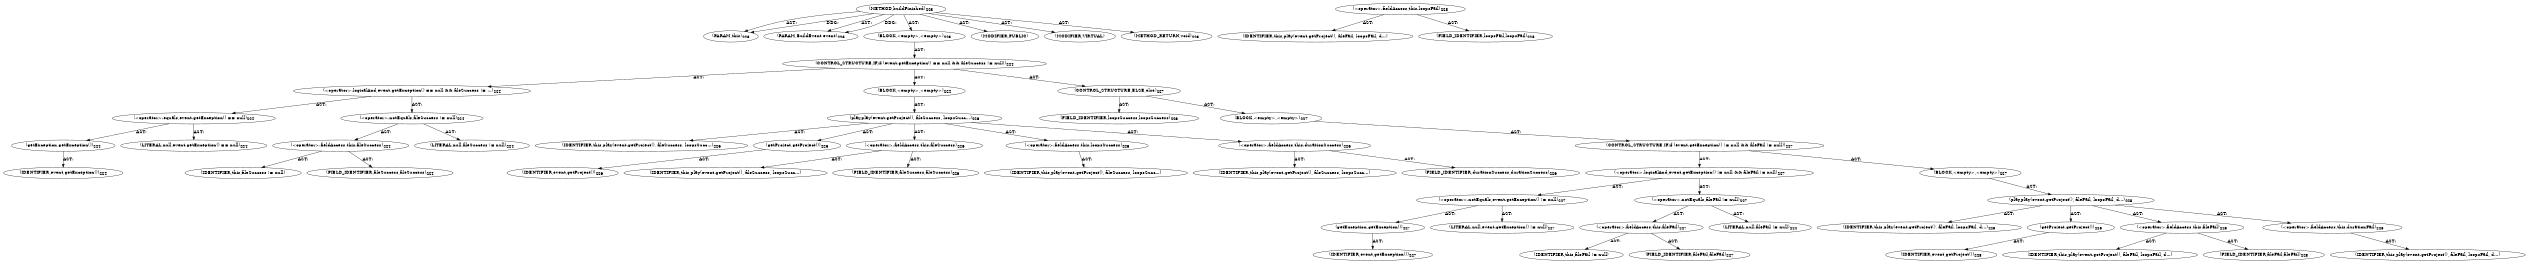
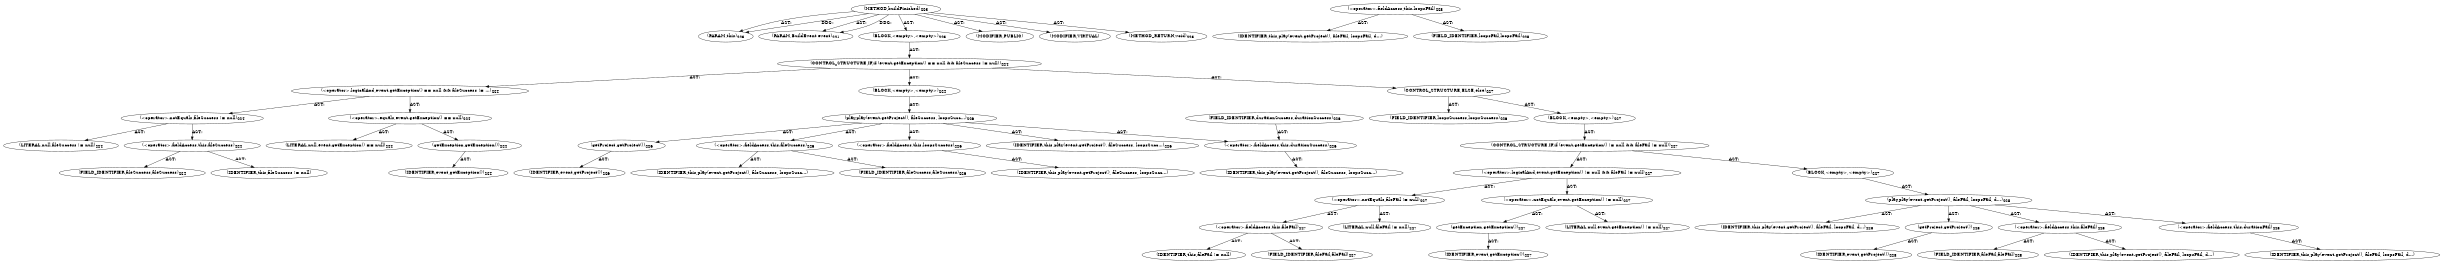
node "(PARAM,BuildEvent event)": text "223" -> "221"
edge "(<operator>.fieldAccess,this.durationSuccess)" -> "(FIELD_IDENTIFIER,durationSuccess,durationSuccess)": reversed
node "(LITERAL,null,fileFail != null)": text "224" -> "227"
